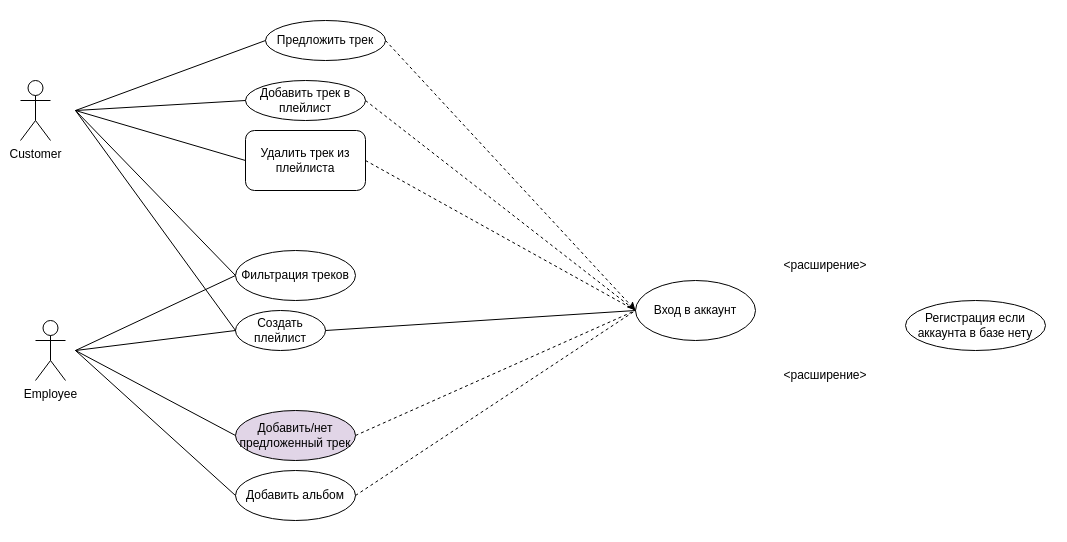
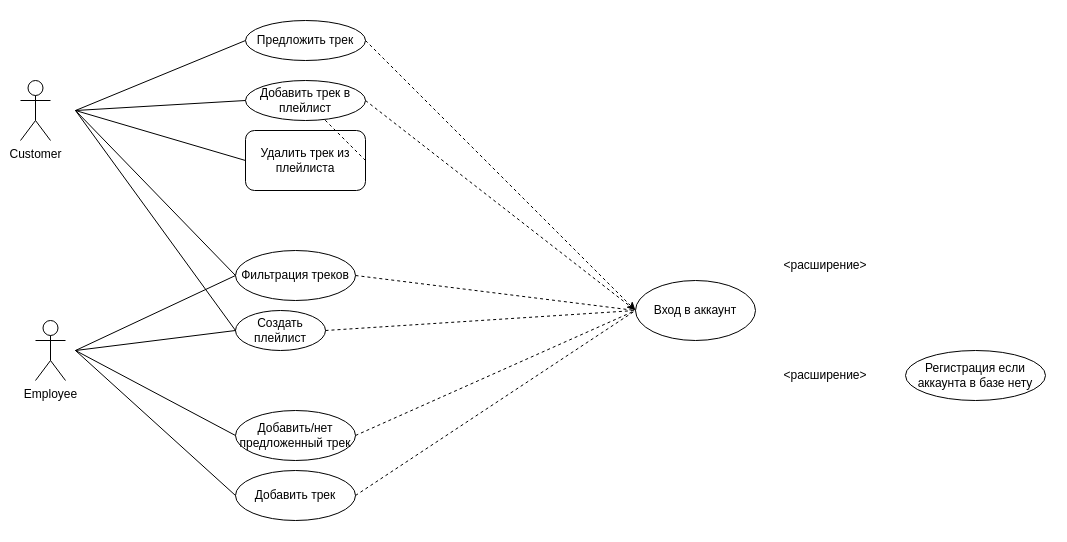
node "Предложить трек": moved (326, 41) -> (306, 41)
edge "Удалить трек из плейлиста" -- "Вход в аккаунт": now "Удалить трек из плейлиста" -- "Добавить трек в плейлист"
edge "Фильтрация треков" -- "Вход в аккаунт": added
edge "Вход в аккаунт" -- "Создать плейлист": style solid -> dashed
node "Регистрация если аккаунта в базе нету": moved (976, 326) -> (976, 376)
node "Добавить/нет предложенный трек": fillcolor #e1d5e7 -> #ffffff
node "Добавить альбом": label "Добавить альбом" -> "Добавить трек"
